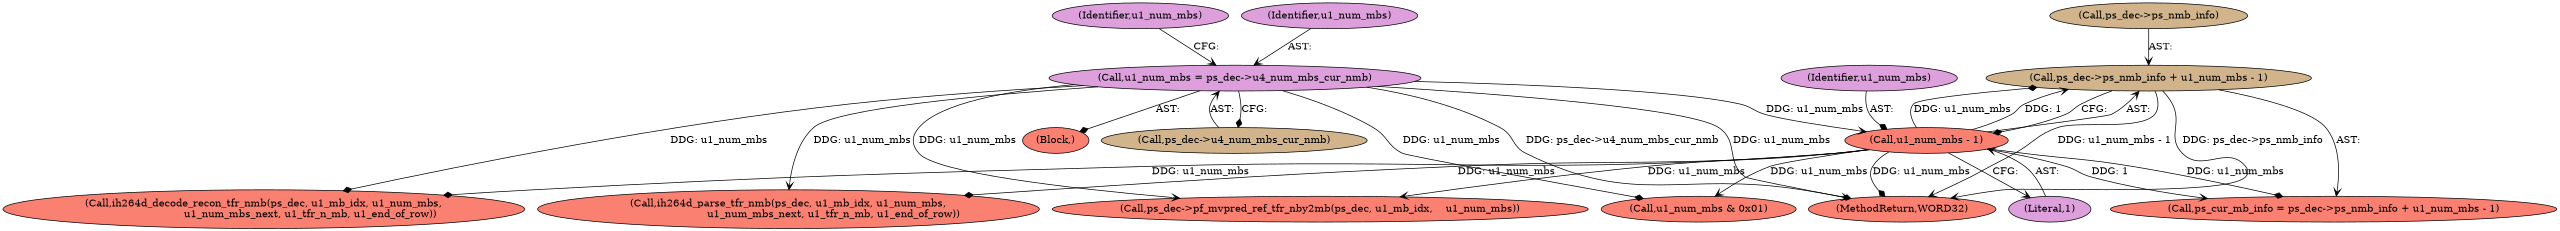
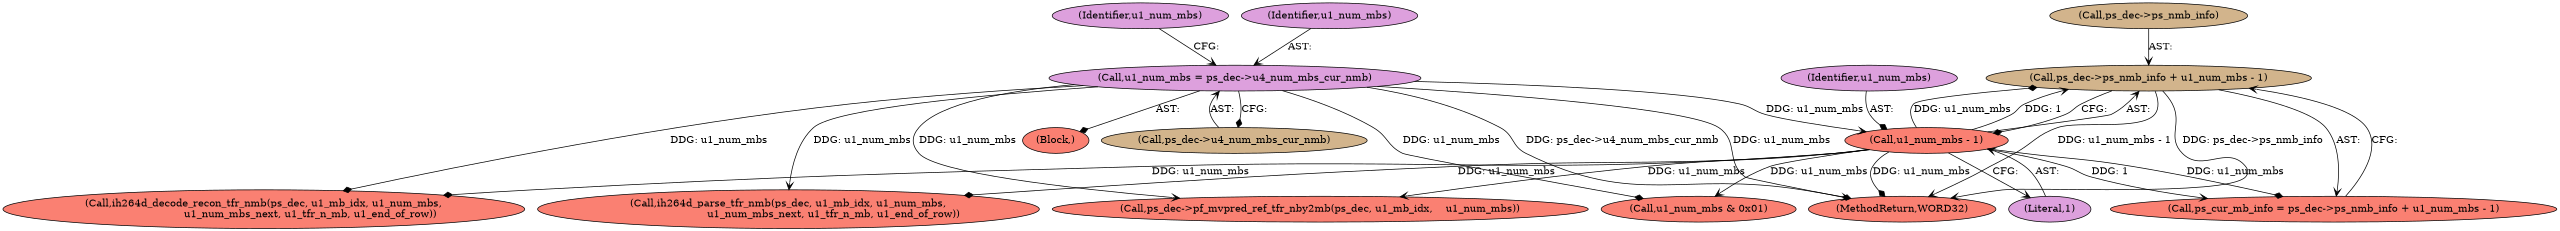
edge "(Call,ps_cur_mb_info = ps_dec->ps_nmb_info + u1_num_mbs - 1)" -> "(Call,ps_dec->ps_nmb_info + u1_num_mbs - 1)": added, label "CFG:"
